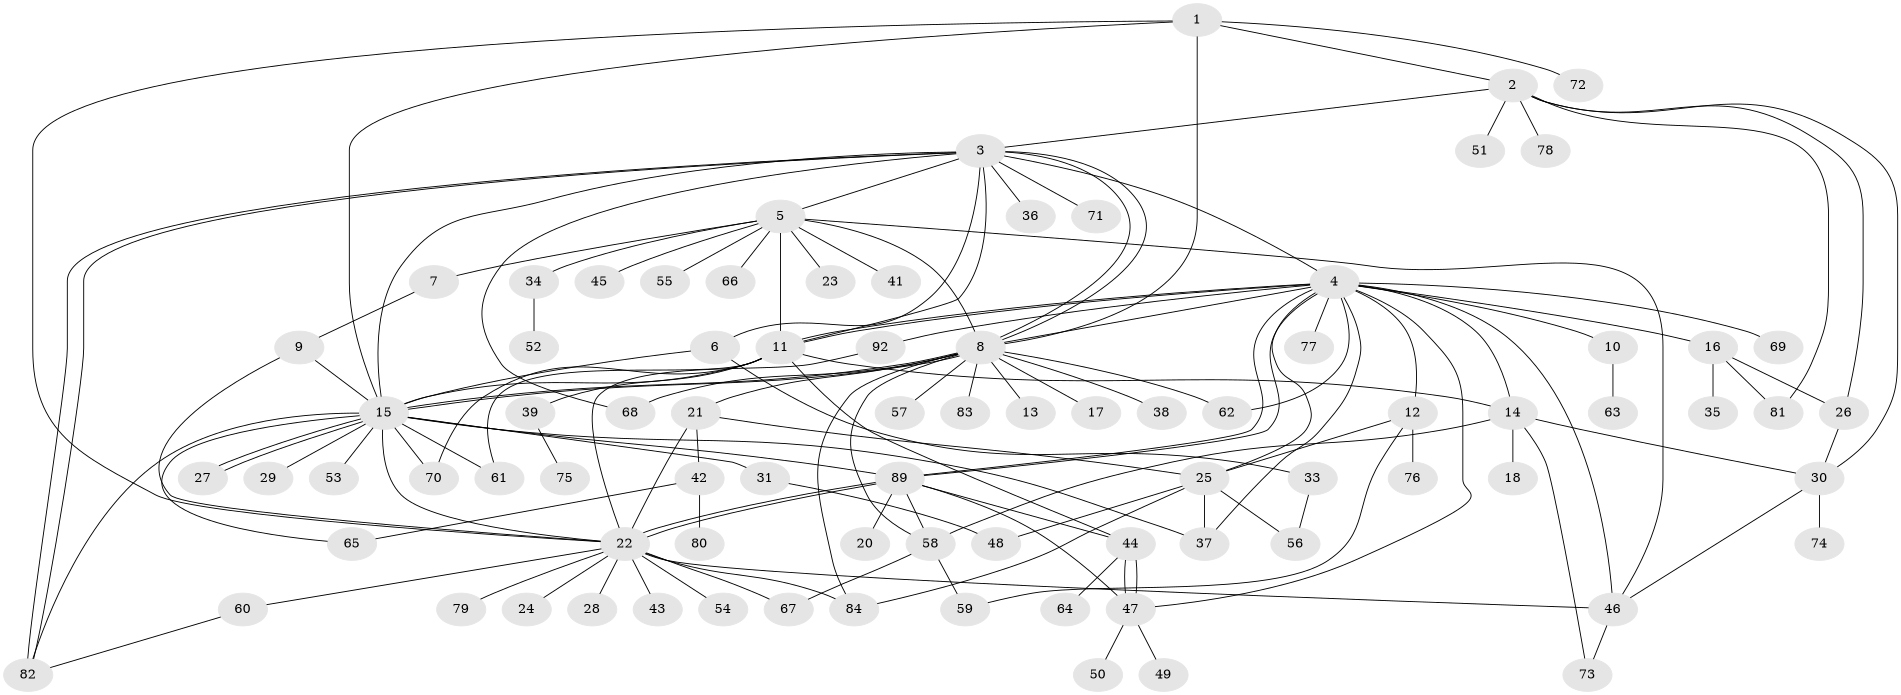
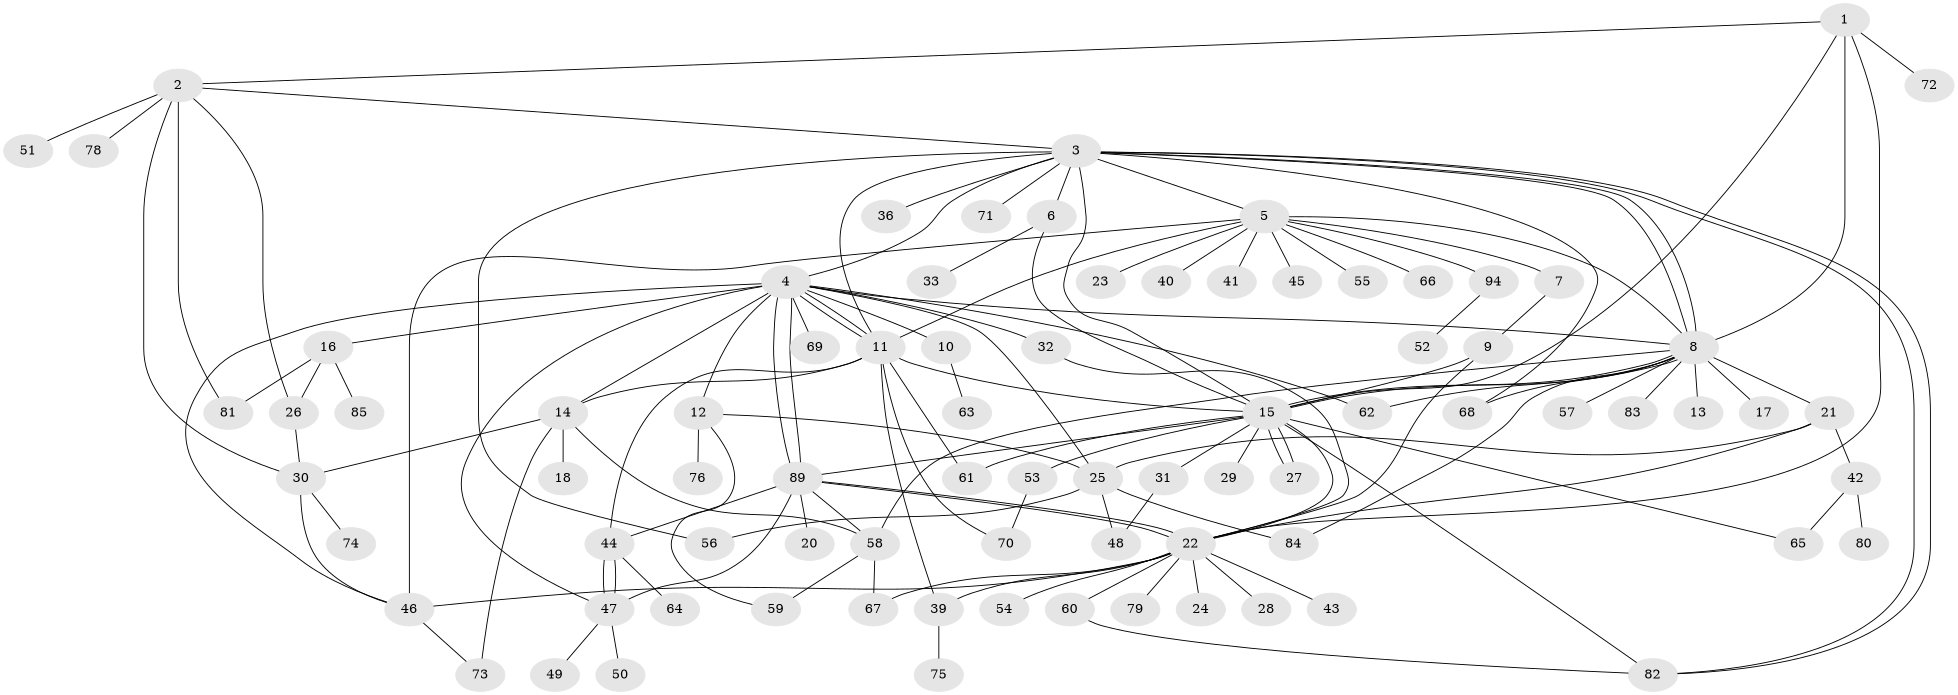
node "34": label "34" -> "94"
node "40": added
node "92": label "92" -> "32"
node "77": removed
node "38": removed
node "35": label "35" -> "85"
edge "15" -- "70": now "53" -- "70"
edge "33" -- "56": now "3" -- "56"
node "37": removed
edge "22" -- "84": now "22" -- "39"
